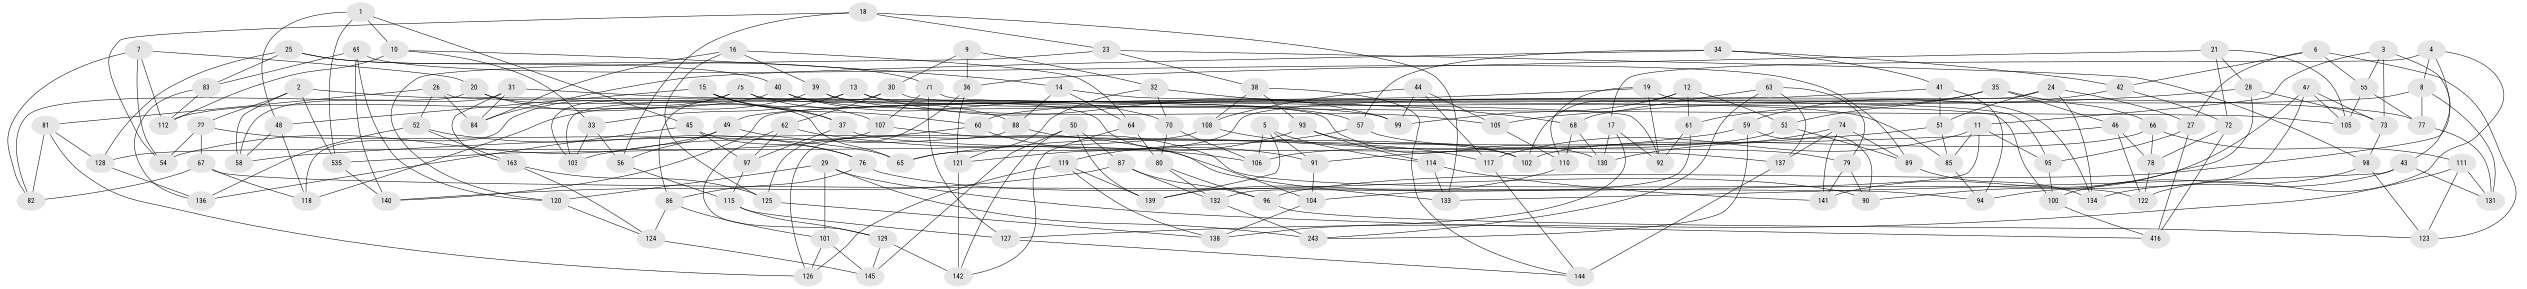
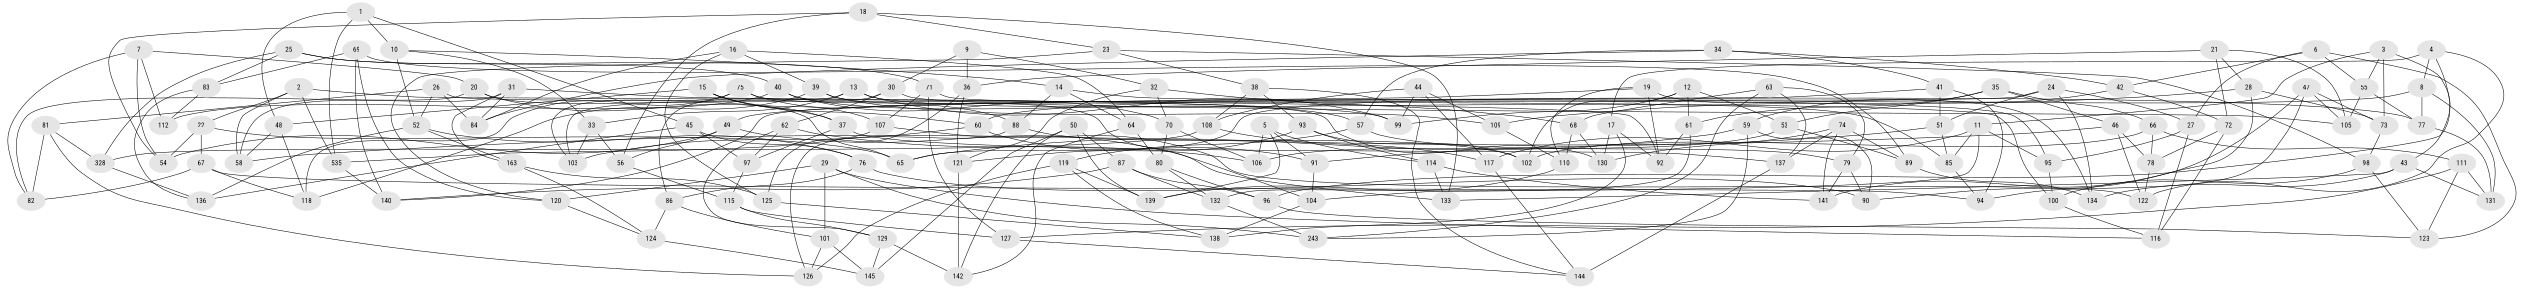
edge "10" -- "112": now "10" -- "52"
node "128": label "128" -> "328"
node "416": label "416" -> "116"
